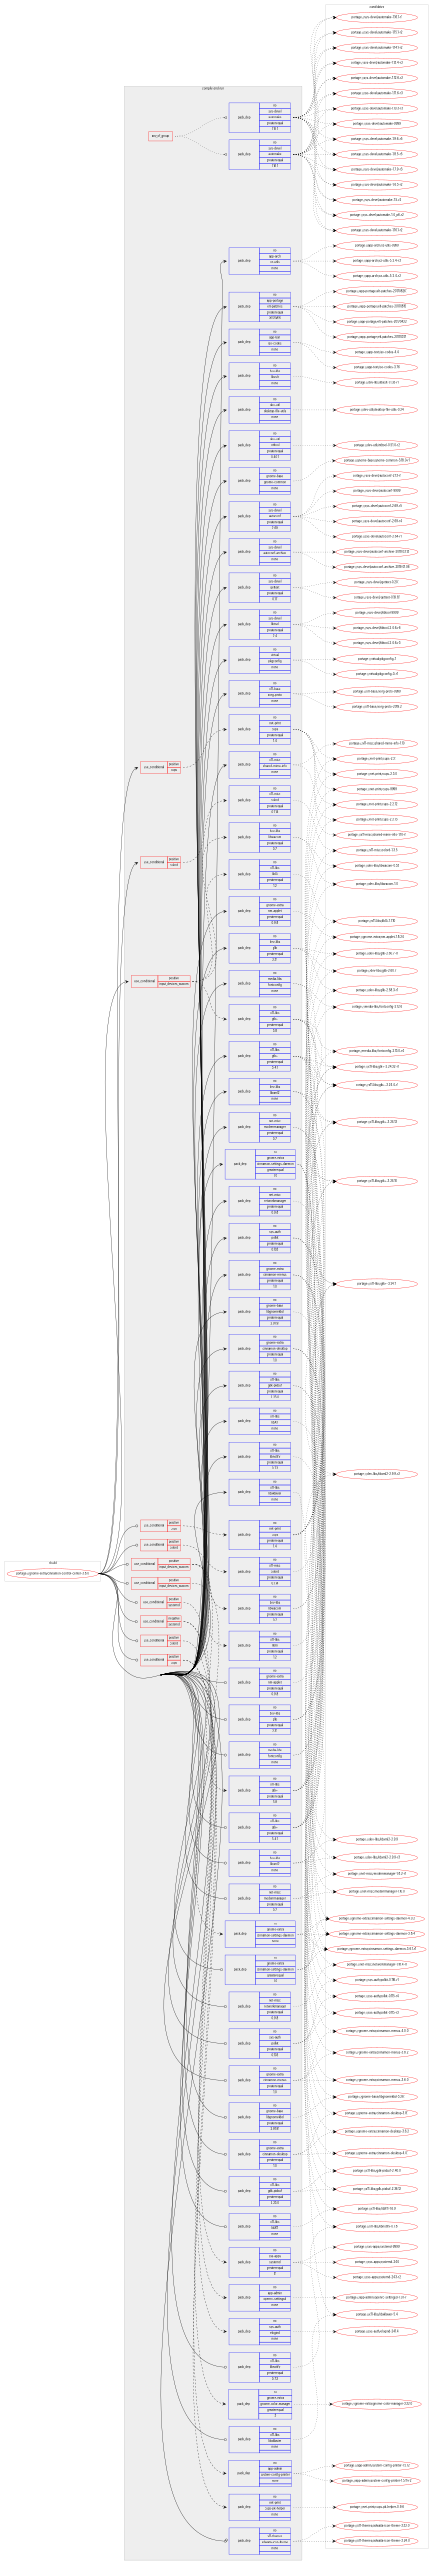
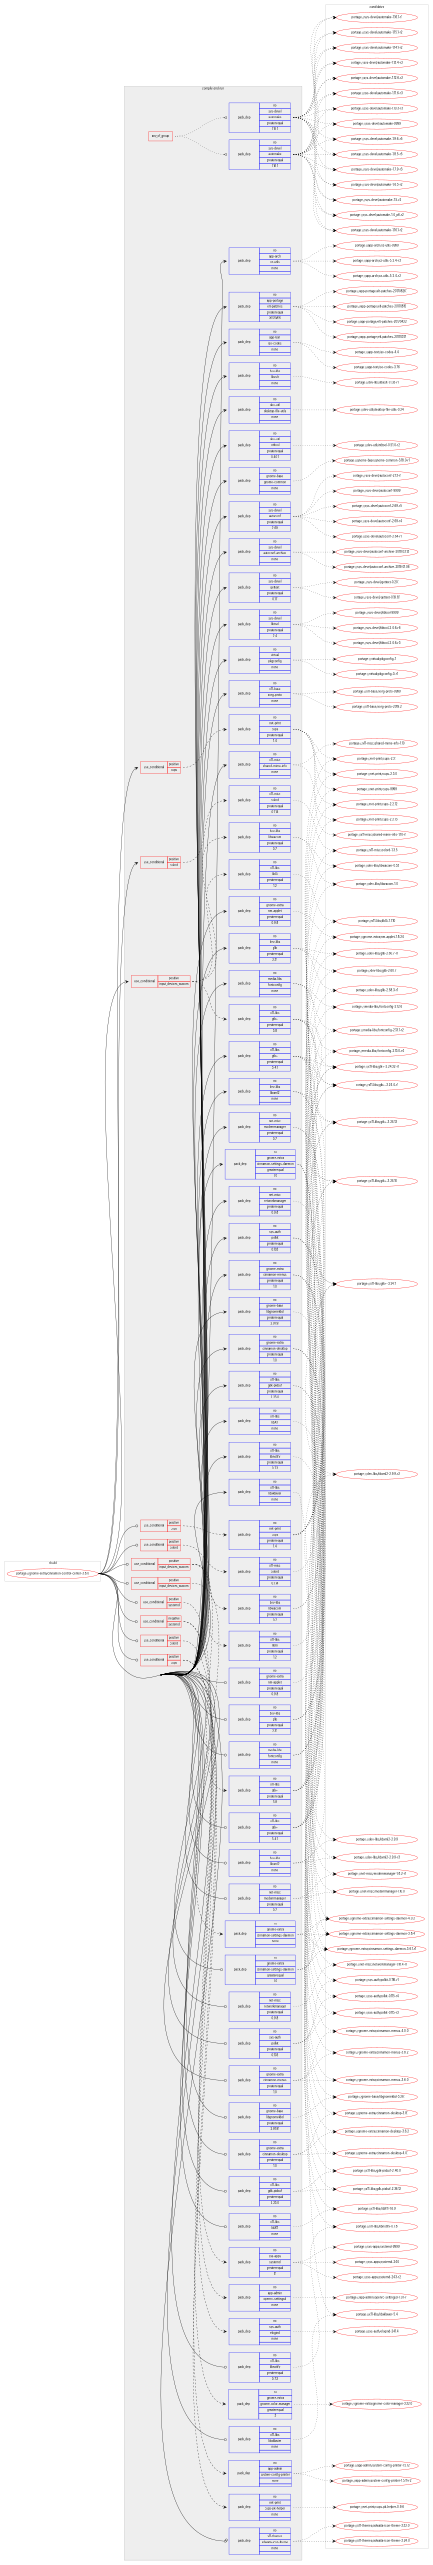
node "portage://media-libs/fontconfig-2.13.1-r2": added
